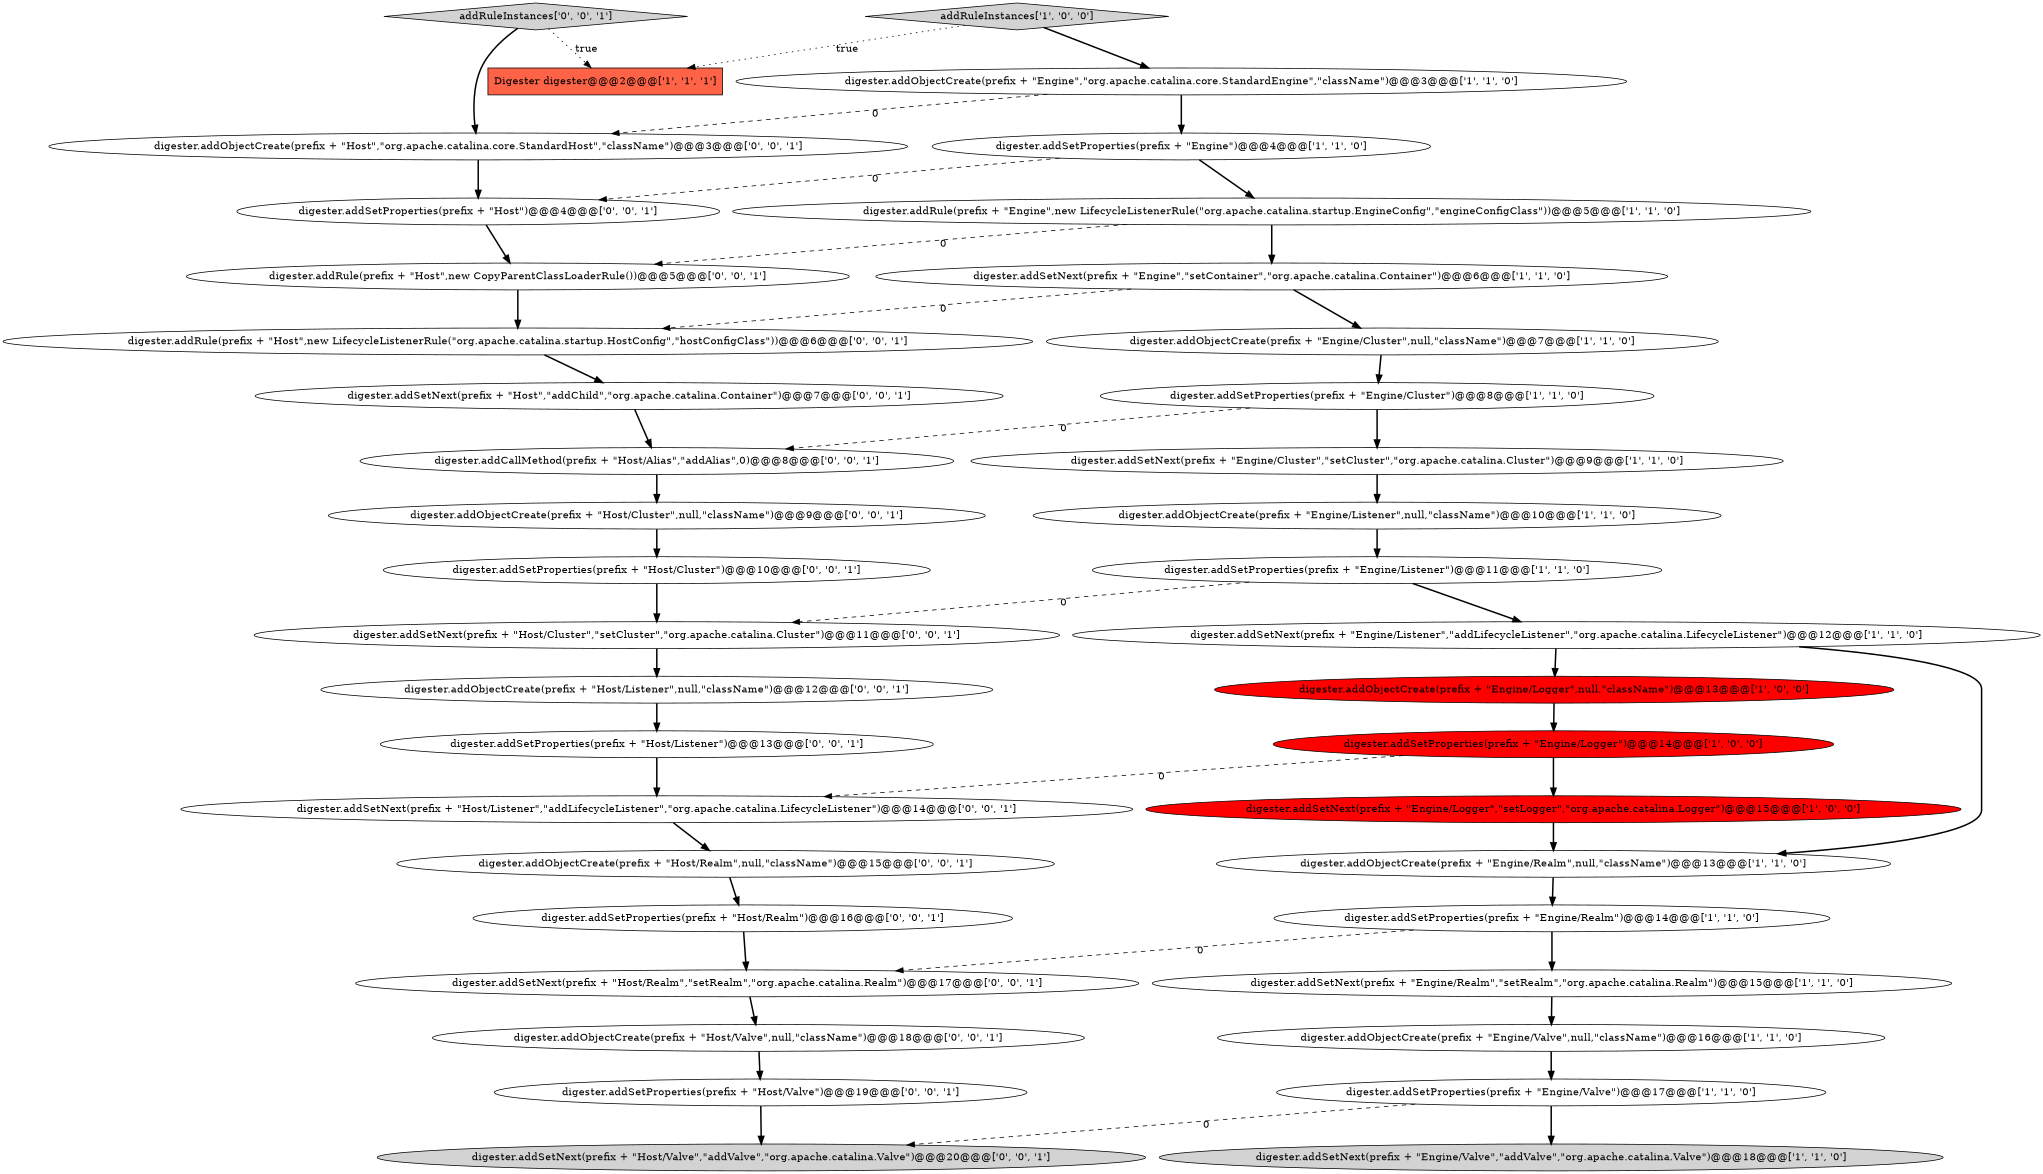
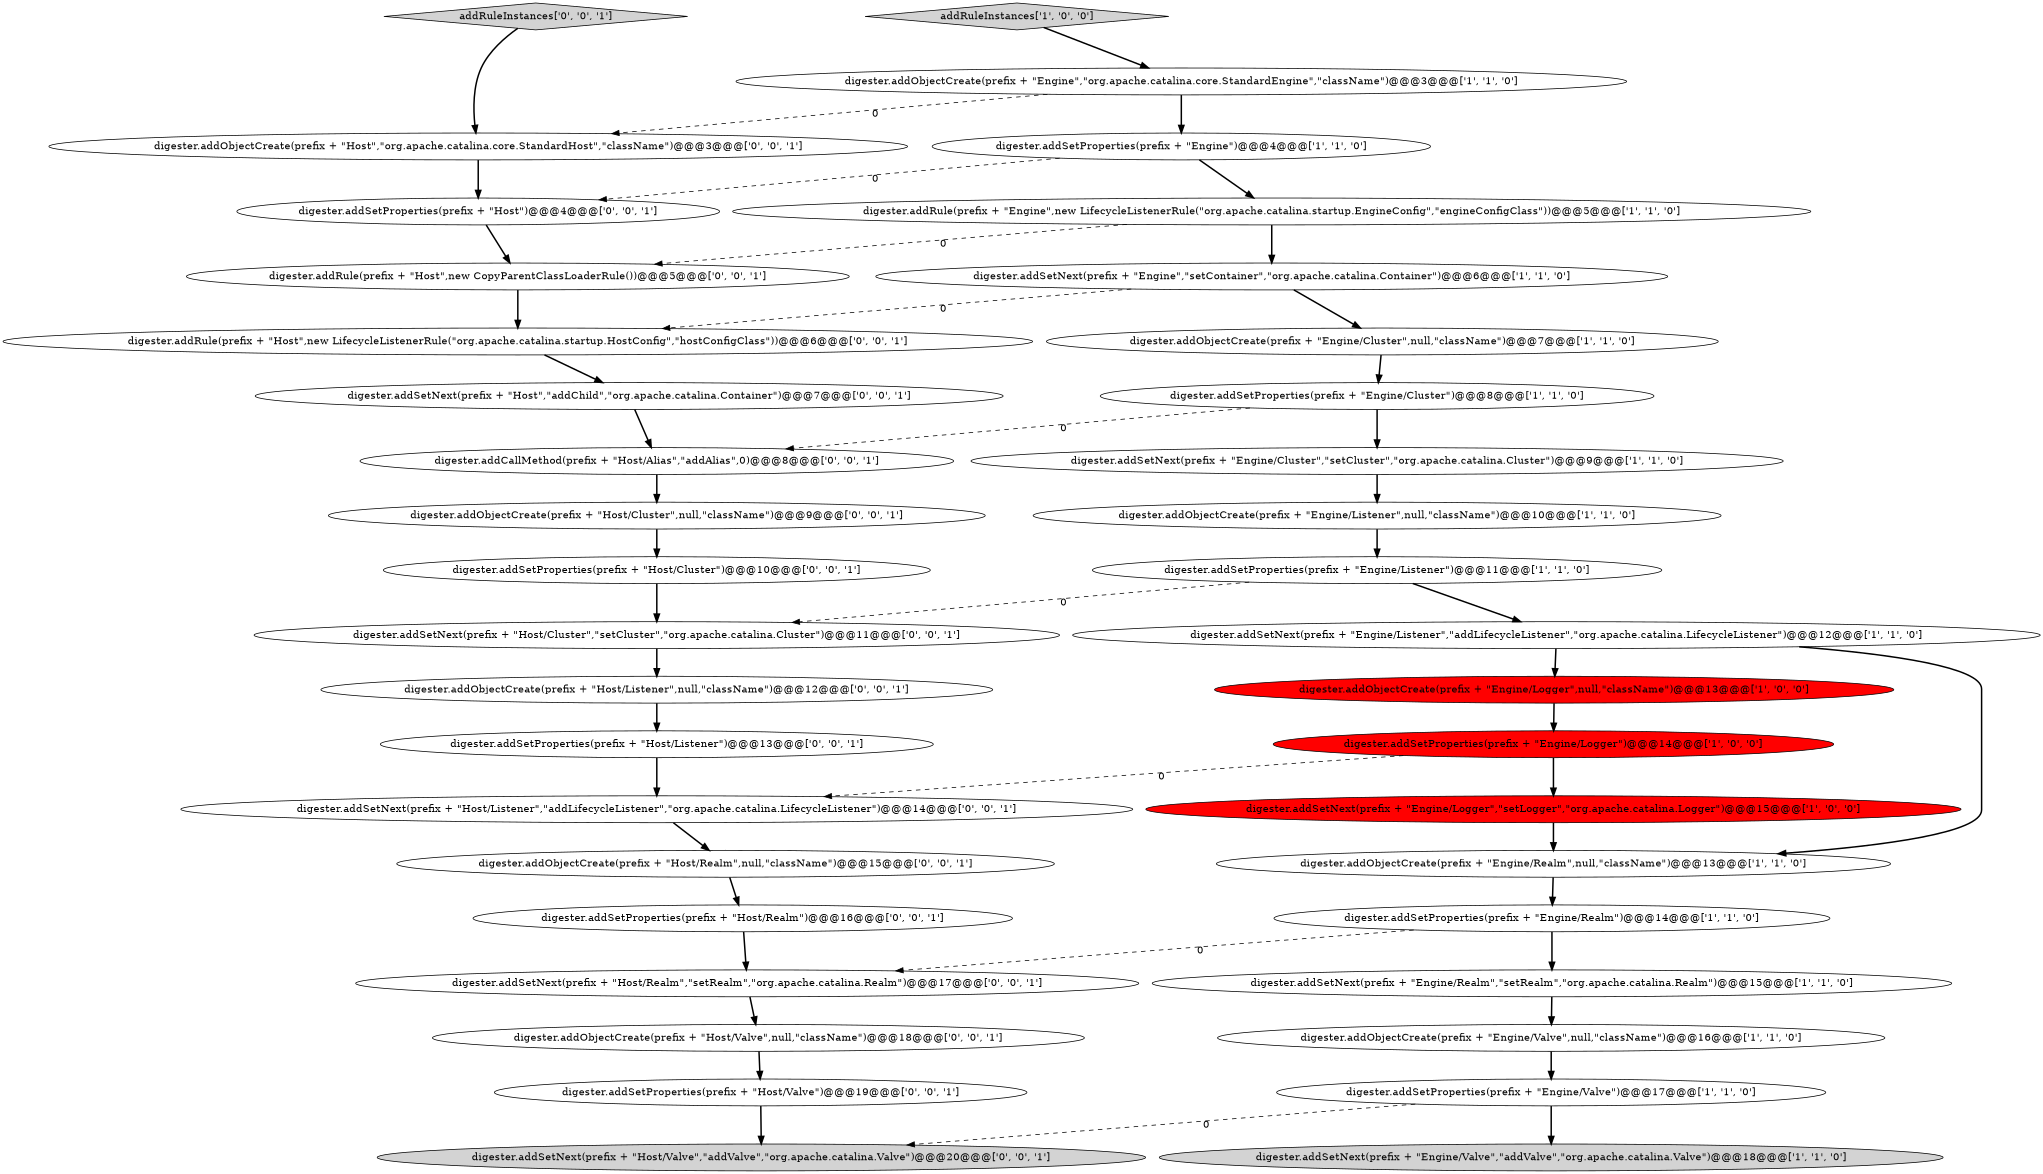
node "Digester digester@@@2@@@['1', '1', '1']": removed
